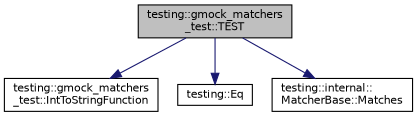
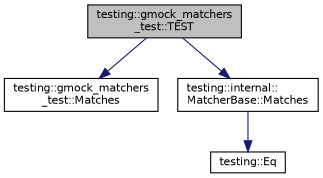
edge "testing::gmock_matchers _test::TEST" -> "testing::Eq": now "testing::internal:: MatcherBase::Matches" -> "testing::Eq"
node "testing::gmock_matchers _test::IntToStringFunction": label "testing::gmock_matchers _test::IntToStringFunction" -> "testing::gmock_matchers _test::Matches"
